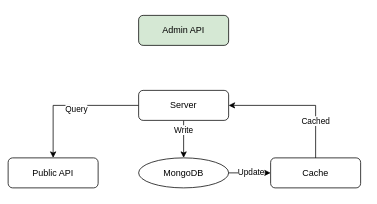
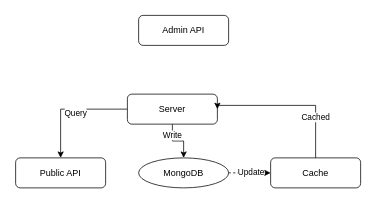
node "Admin API": fillcolor #d5e8d4 -> #ffffff
node "Server": moved (183, 105) -> (172, 109)
node "Public API": moved (53, 173) -> (60, 173)
edge "MongoDB" -> "Cache": style solid -> dashed
